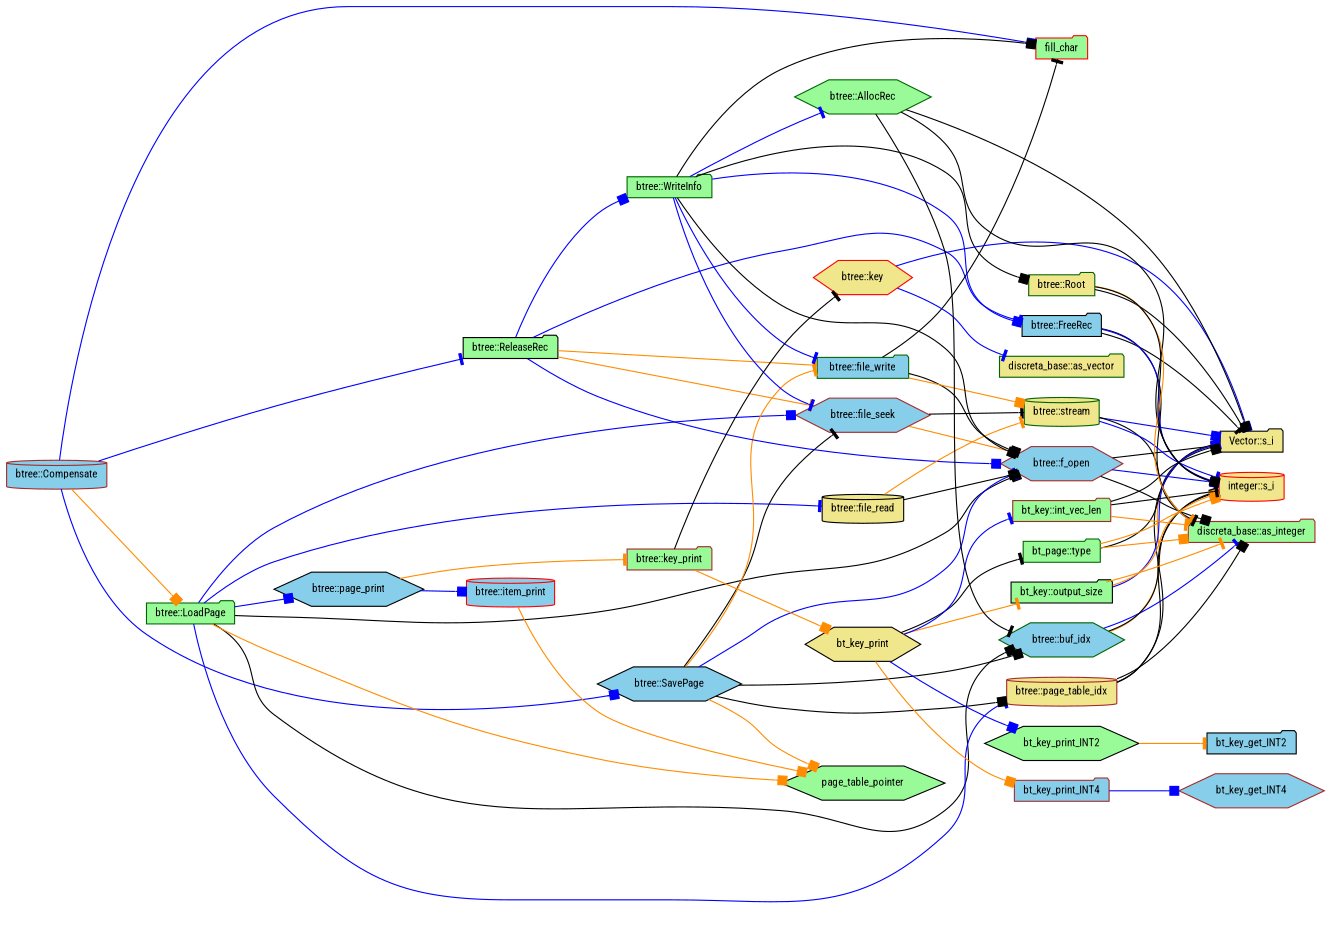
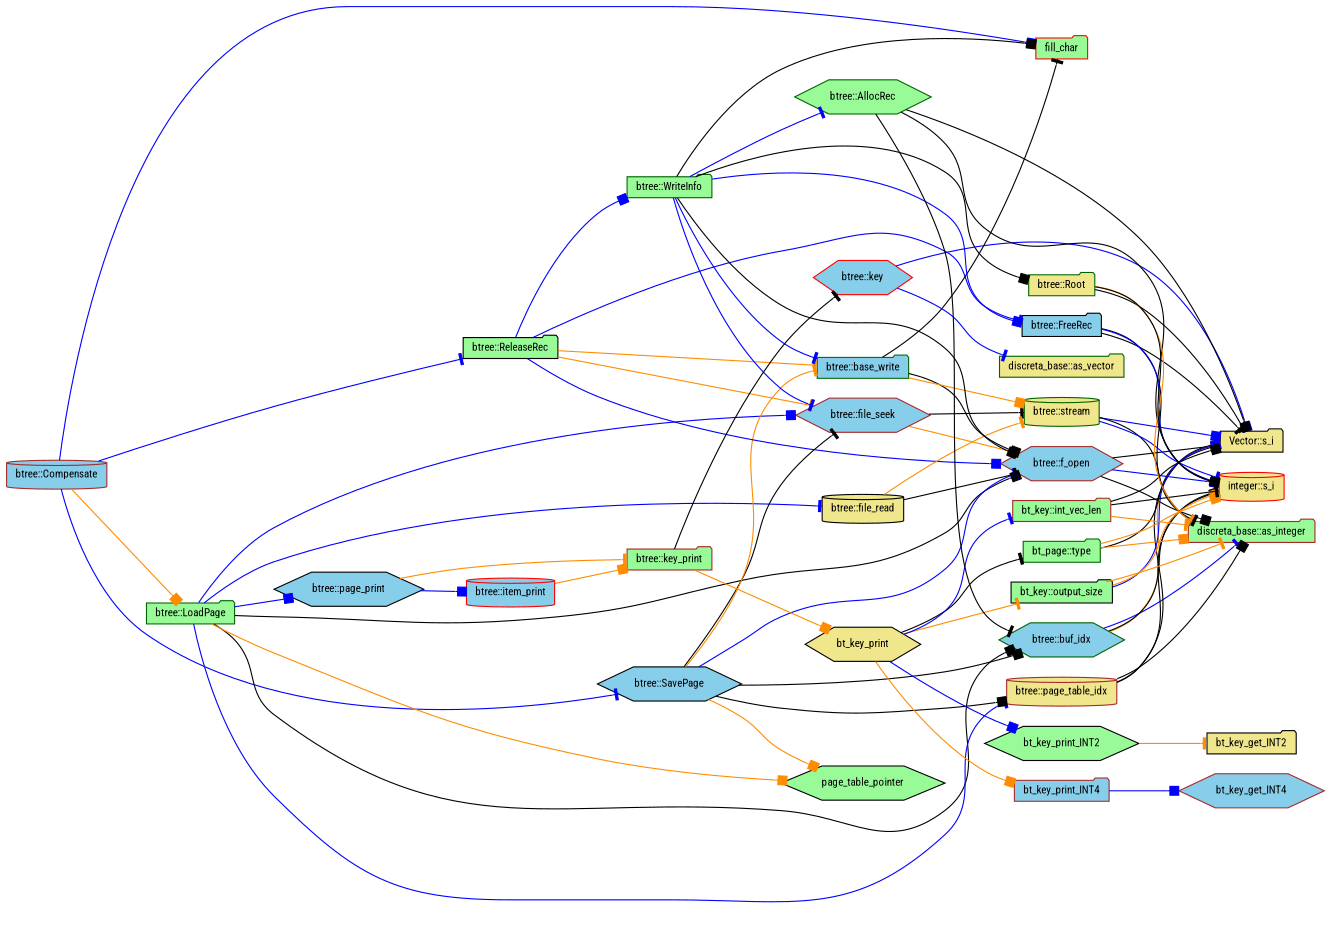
node "btree::key": fillcolor khaki -> skyblue
node "btree::file_write": label "btree::file_write" -> "btree::base_write"
edge "btree::file_read" -> "btree::f_open": arrowhead box -> tee
edge "btree::Compensate" -> "btree::SavePage": arrowhead box -> tee
edge "btree::item_print" -> "page_table_pointer": now "btree::item_print" -> "btree::key_print"
node "bt_key_get_INT2": fillcolor skyblue -> khaki
